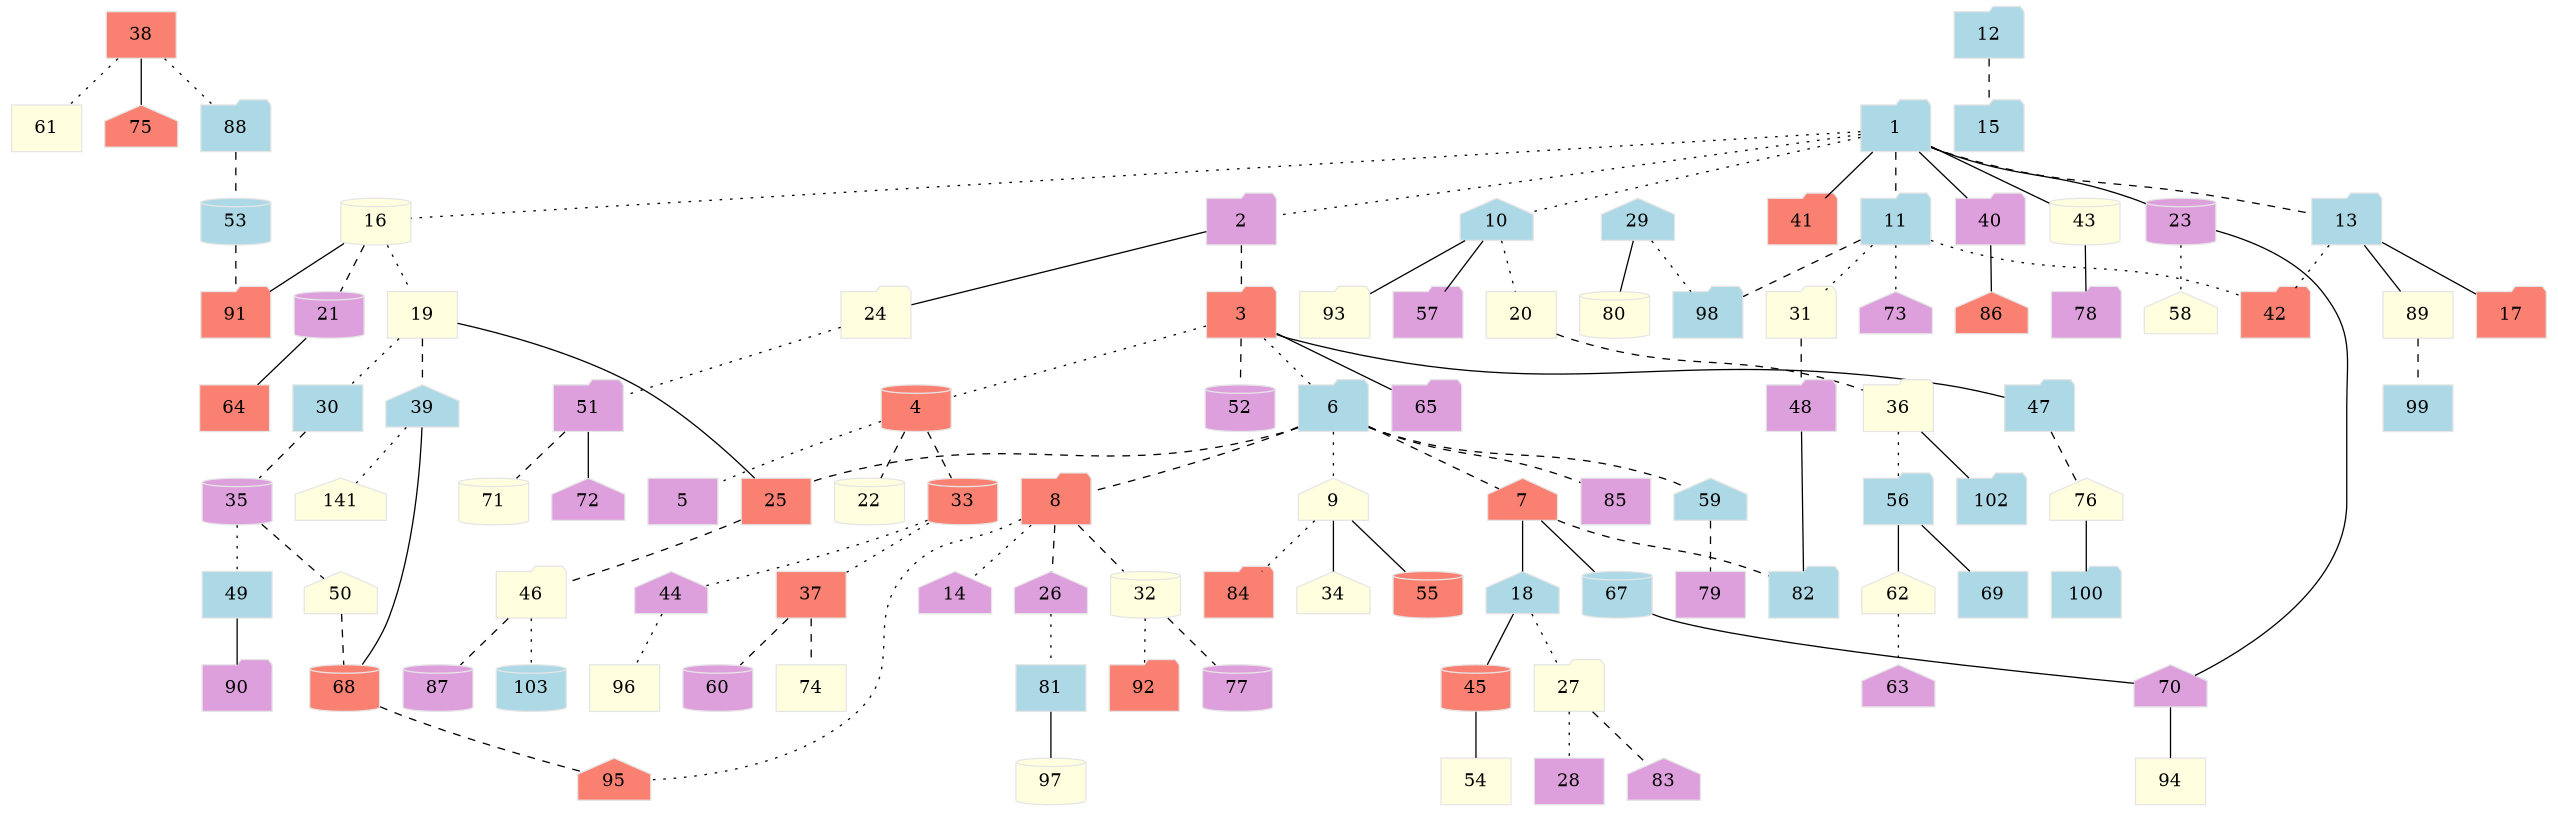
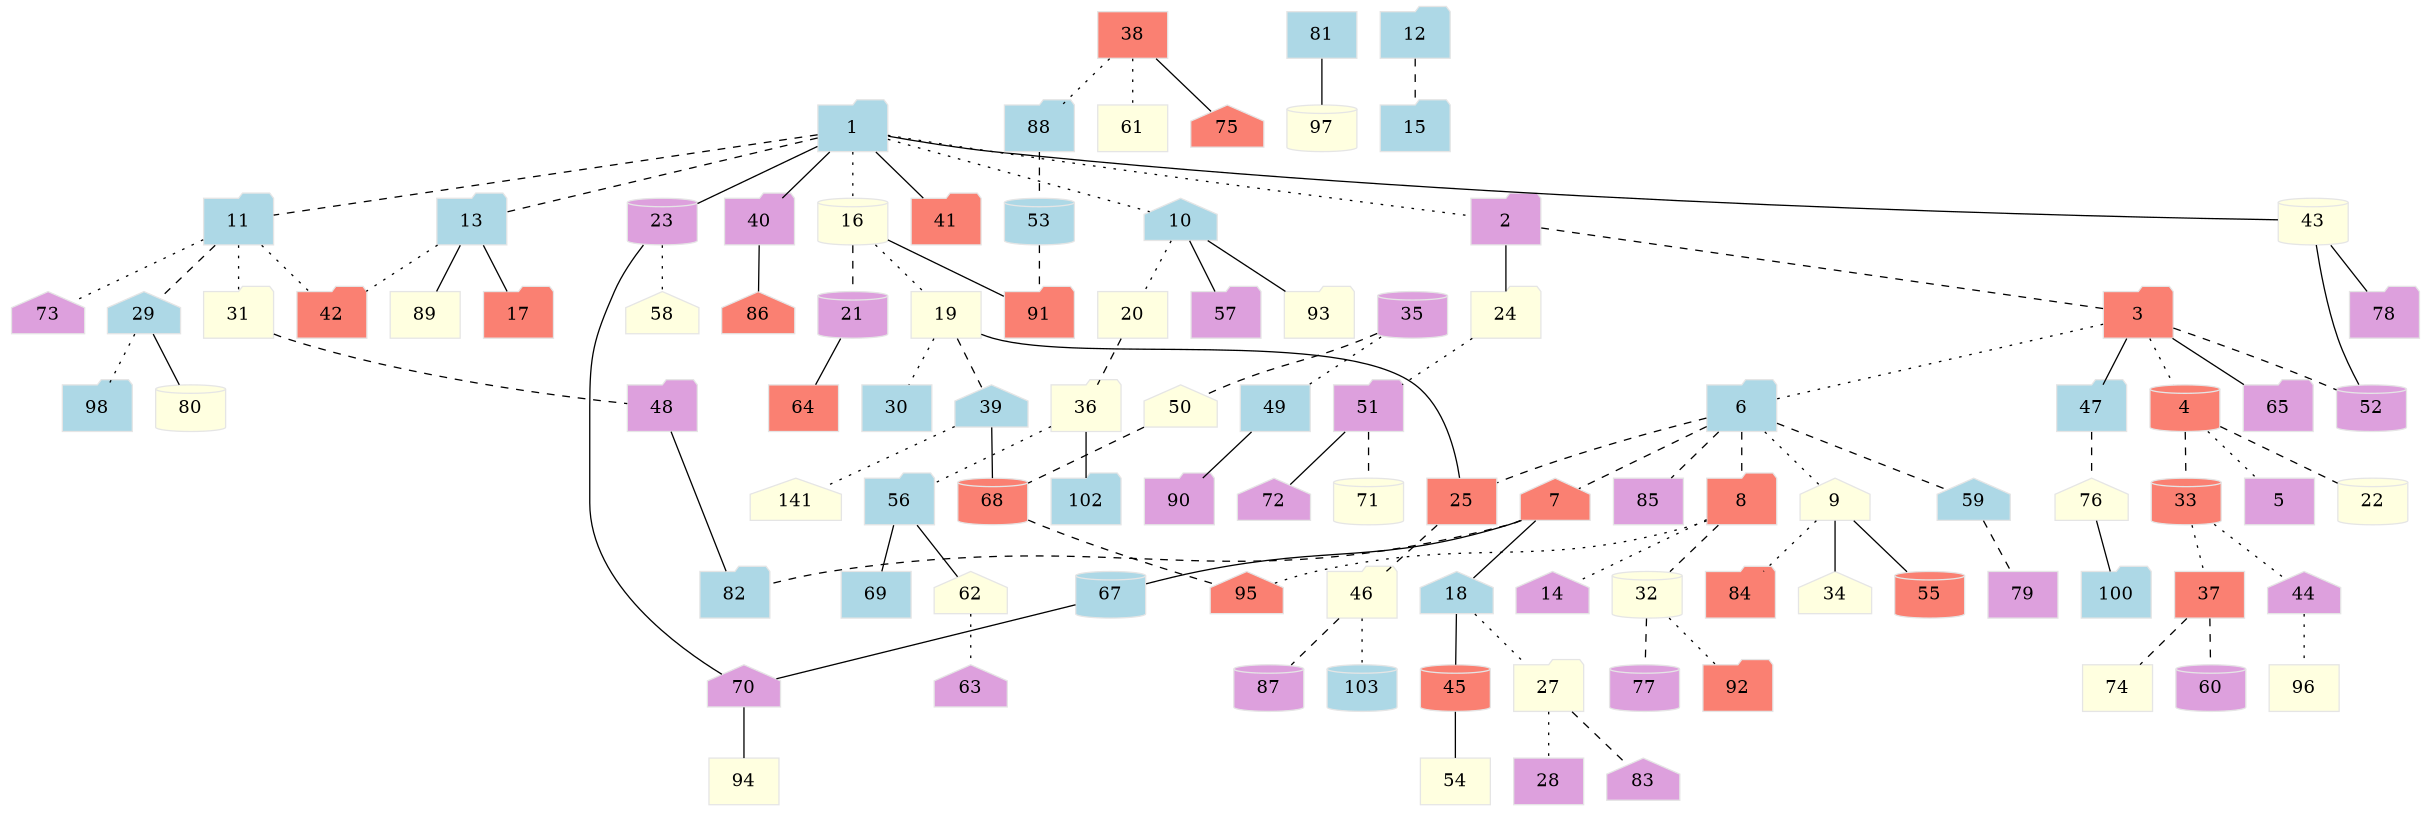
edge "11" -- "98": now "11" -- "29"
edge "43" -- "52": added
node "99": removed
edge "30" -- "35": removed
node "26": removed
